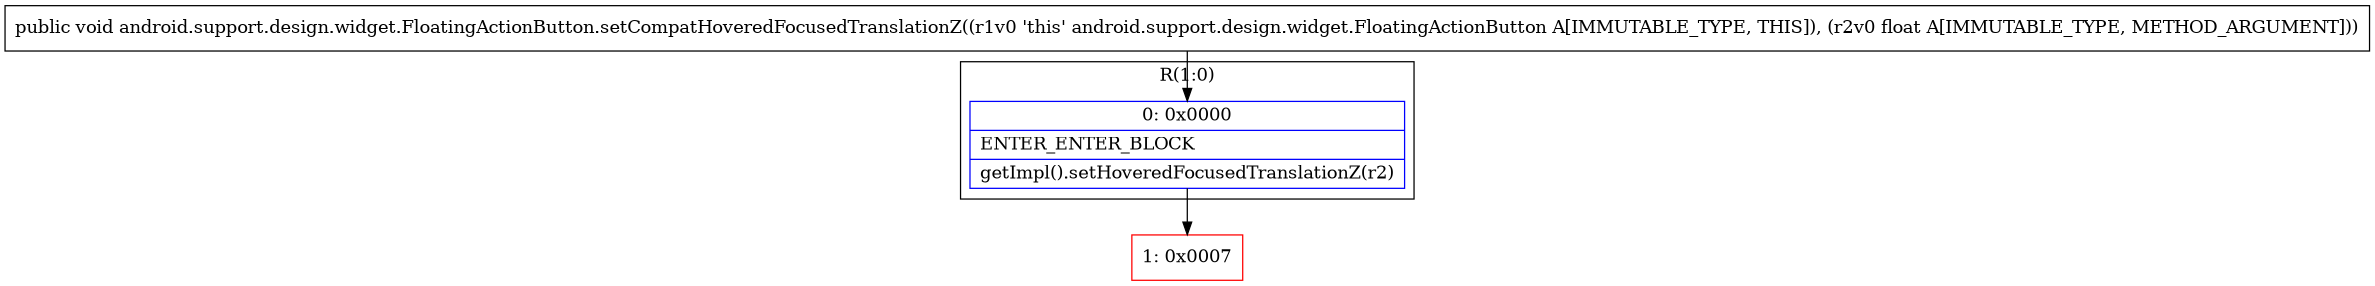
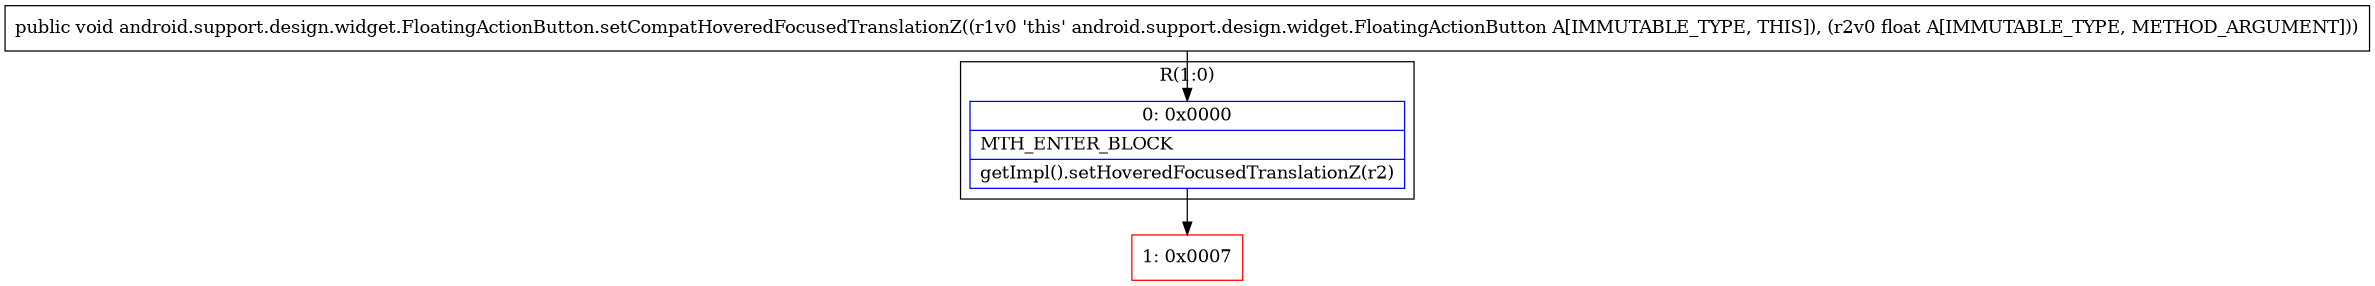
node "0: 0x0000": text "ENTER_ENTER_BLOCK" -> "MTH_ENTER_BLOCK"
